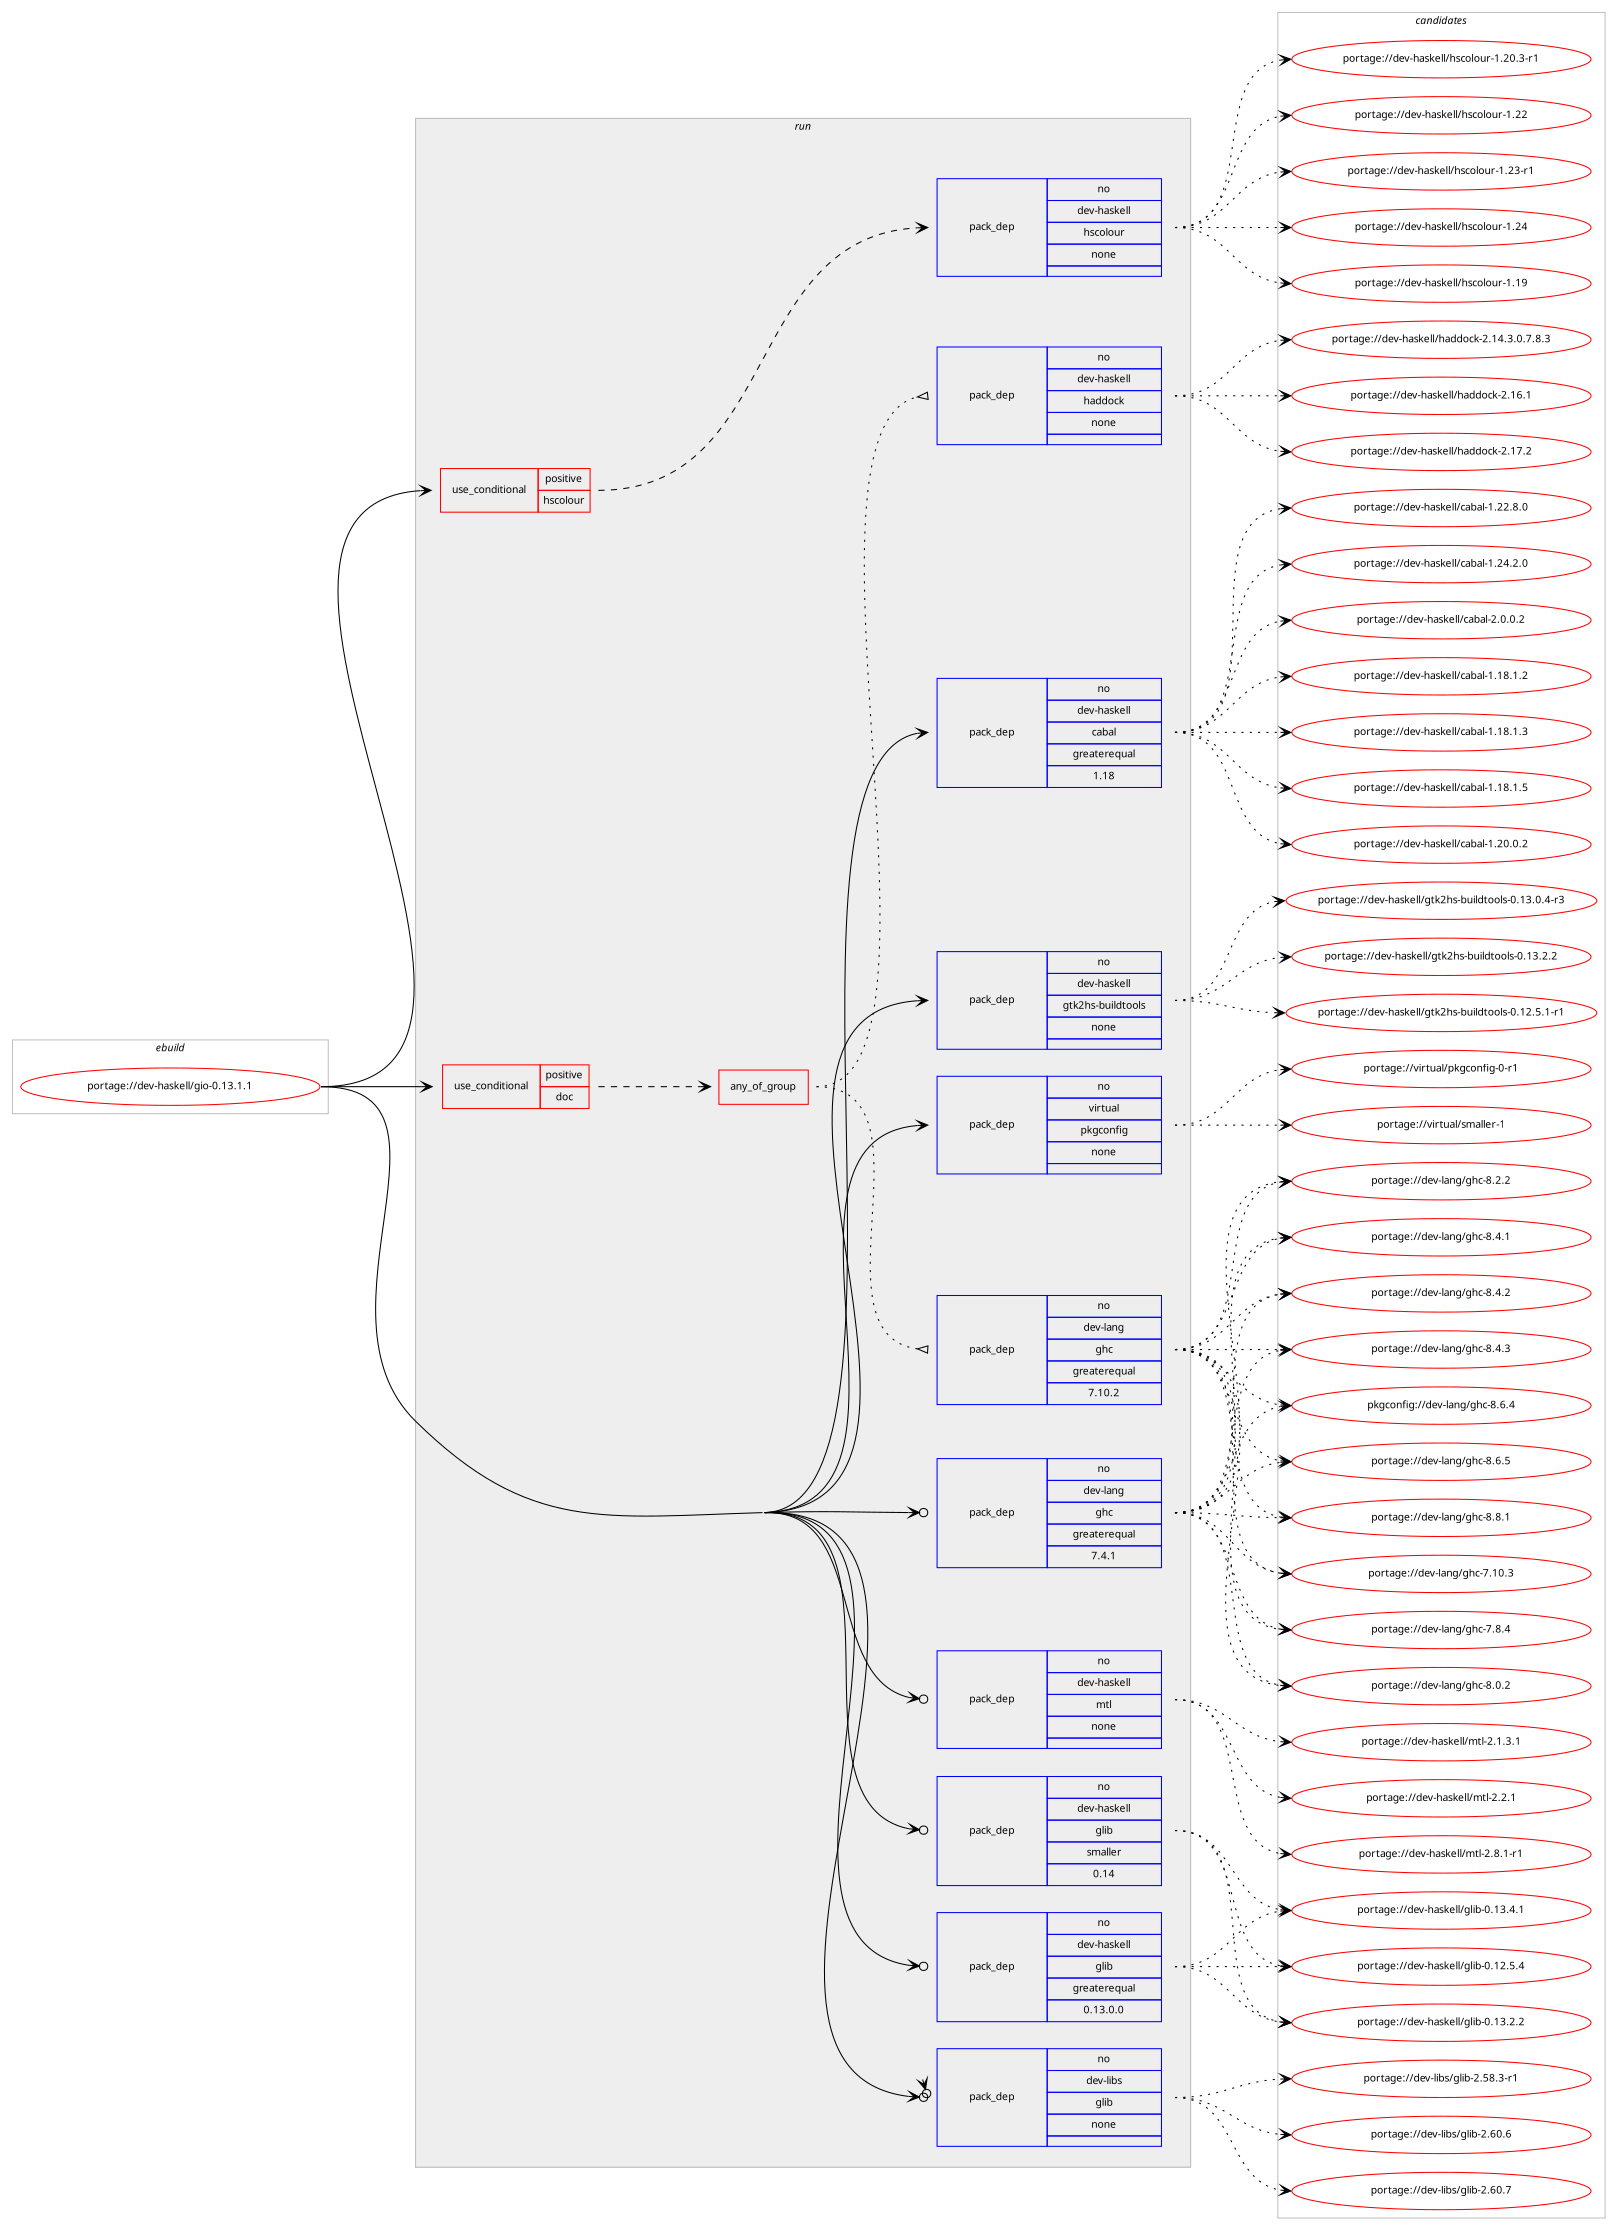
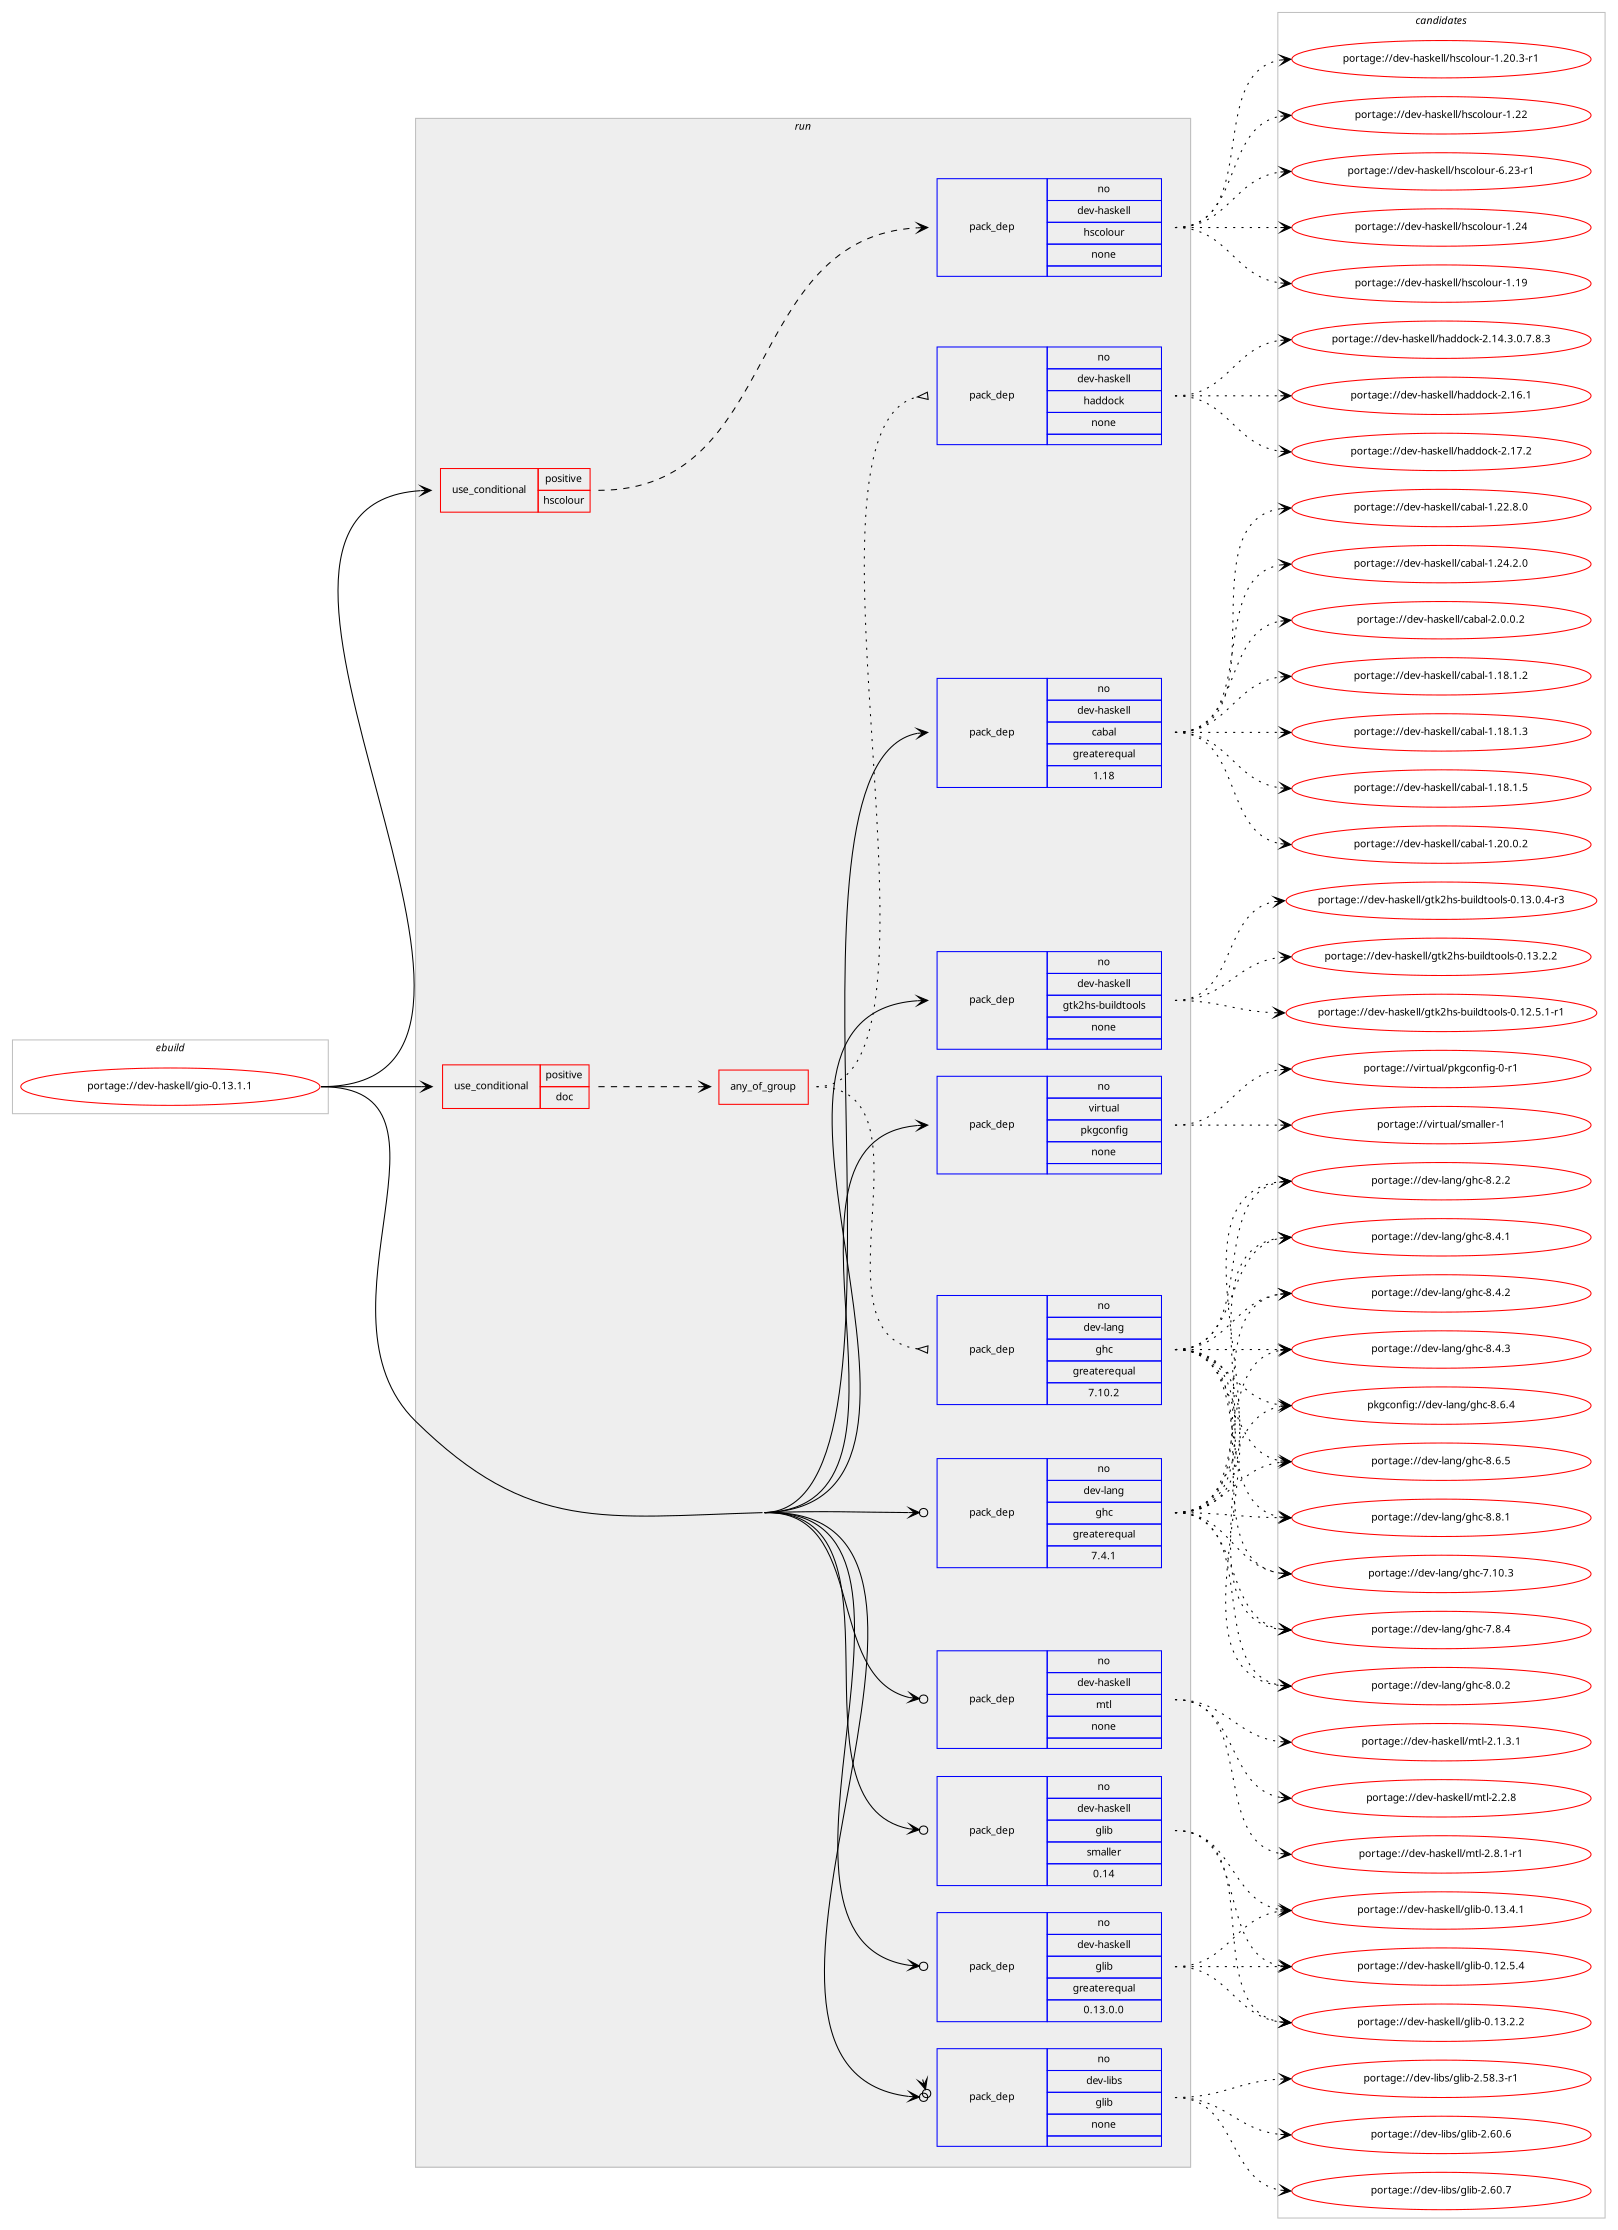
node "portage://dev-haskell/hscolour-1.23-r1": label "portage://dev-haskell/hscolour-1.23-r1" -> "portage://dev-haskell/hscolour-6.23-r1"
node "portage://dev-haskell/mtl-2.2.1": label "portage://dev-haskell/mtl-2.2.1" -> "portage://dev-haskell/mtl-2.2.8"
